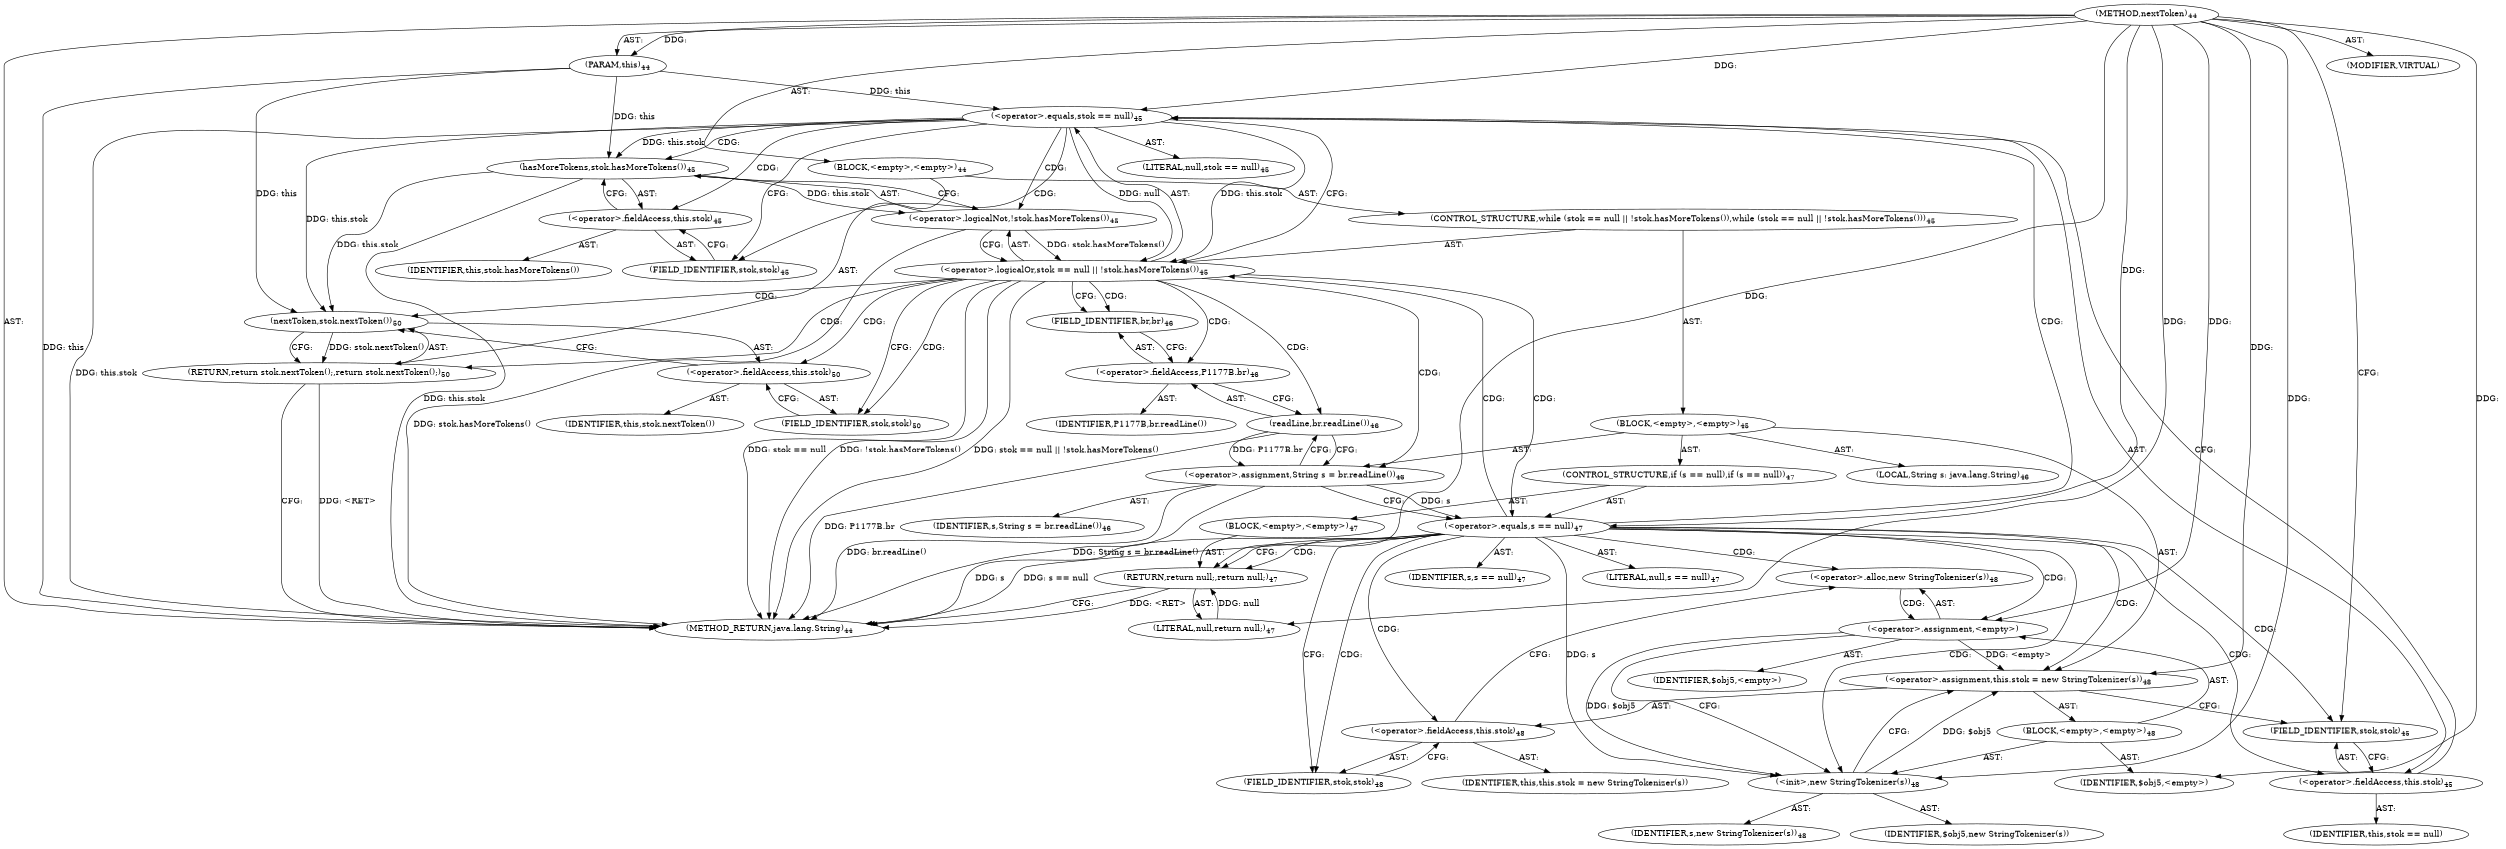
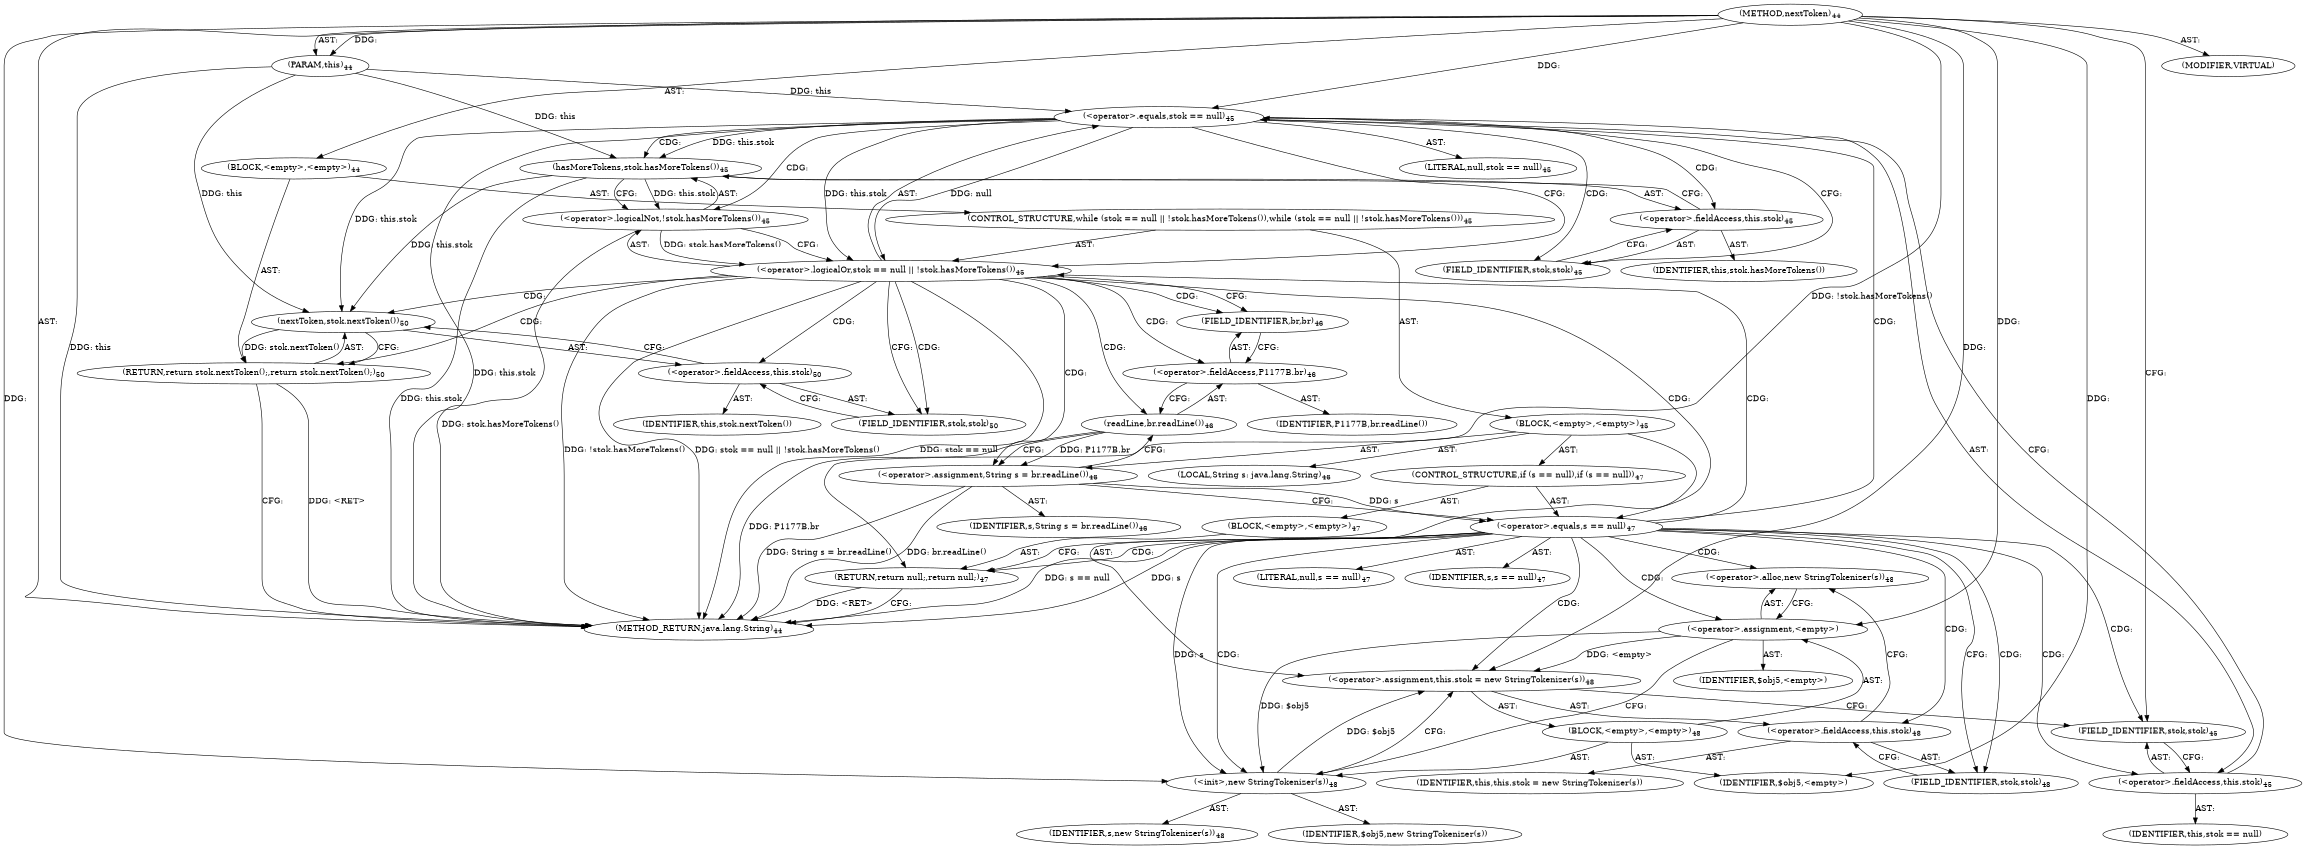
edge "(METHOD,nextToken)" -> "(RETURN,return null;,return null;)": label "DDG: " -> "DDG: !stok.hasMoreTokens()"
edge "(METHOD,nextToken)" -> "(<operator>.equals,s == null)": removed, label "DDG:"
edge "(<operator>.alloc,new StringTokenizer(s))" -> "(<operator>.assignment,<empty>)": label "CDG: " -> "CFG: "
node "(LITERAL,null,return null;)": removed
